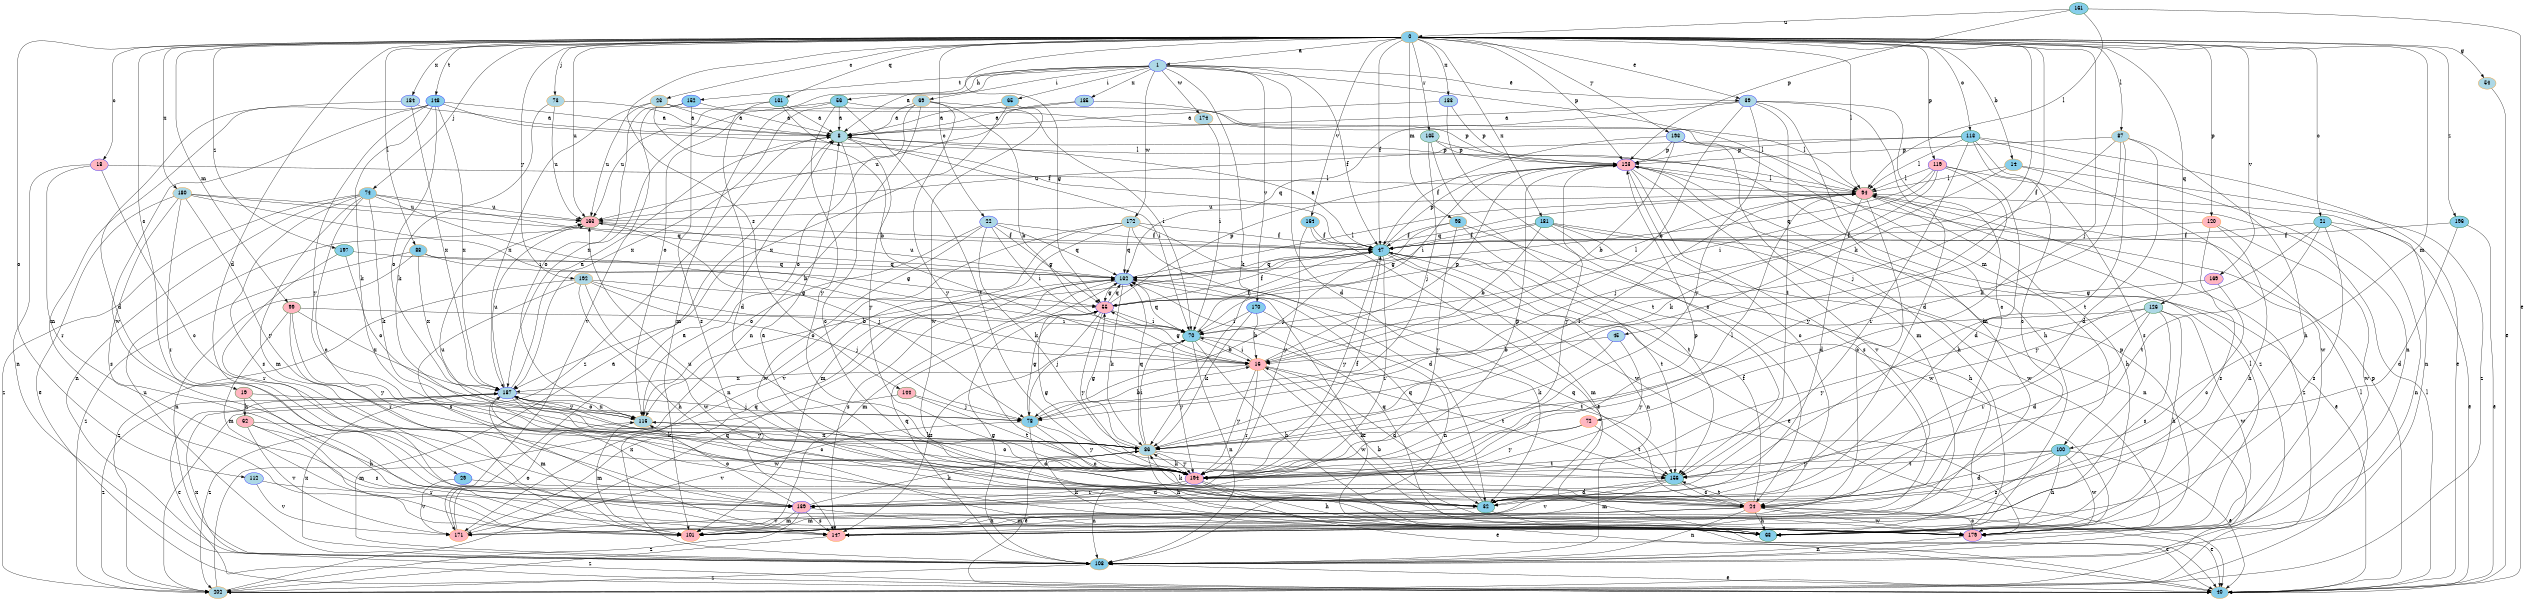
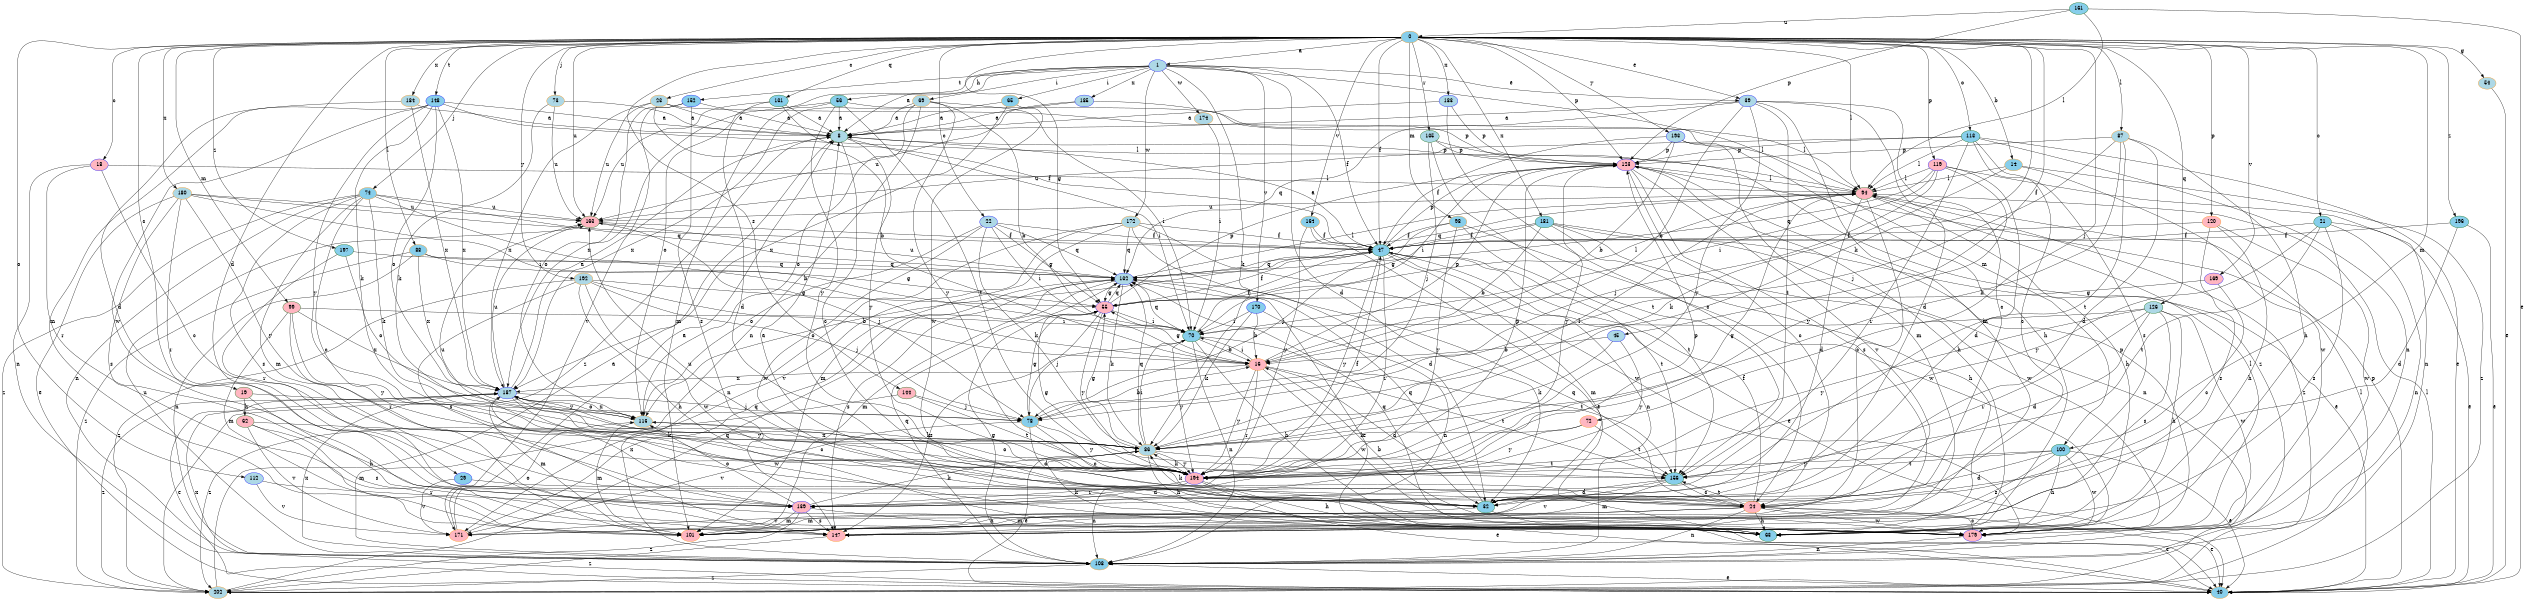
node "184": color blue -> darkorange
edge "194" -> "94": label "l" -> "g"
